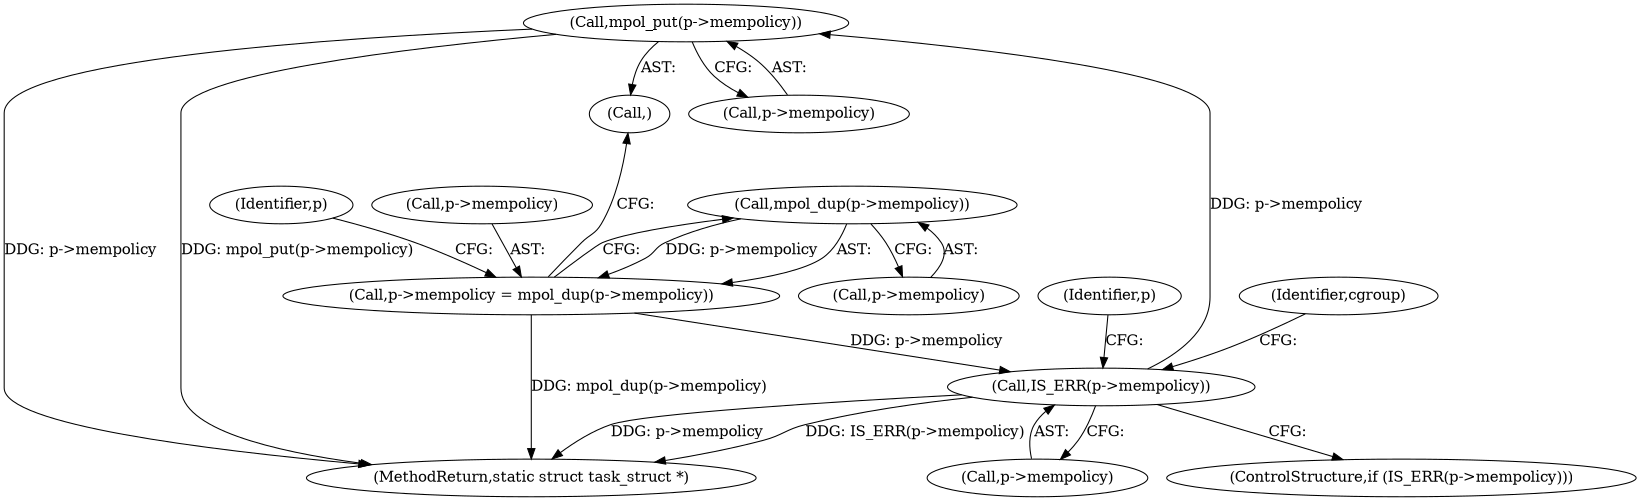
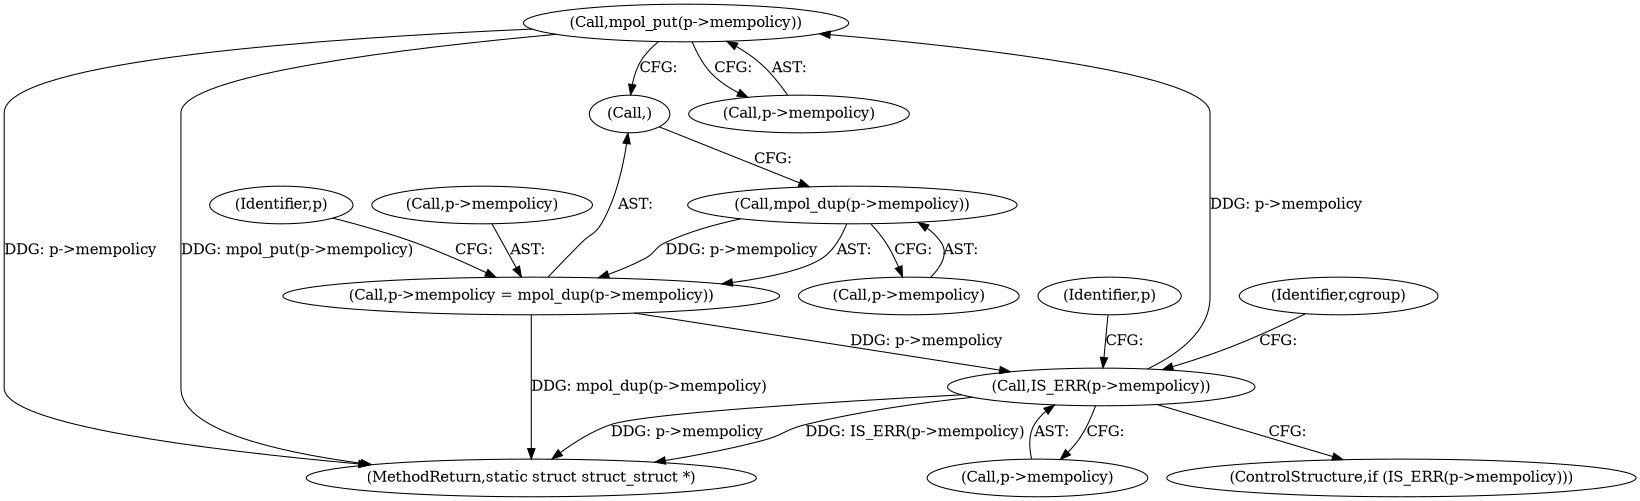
edge "(Call,mpol_put(p->mempolicy))" -> "(Call,)": label "AST: " -> "CFG: "
edge "(Call,p->mempolicy = mpol_dup(p->mempolicy))" -> "(Call,)": label "CFG: " -> "AST: "
edge "(Call,p->mempolicy = mpol_dup(p->mempolicy))" -> "(Call,mpol_dup(p->mempolicy))": now "(Call,)" -> "(Call,mpol_dup(p->mempolicy))"
node "(MethodReturn,static struct task_struct *)": label "(MethodReturn,static struct task_struct *)" -> "(MethodReturn,static struct struct_struct *)"
